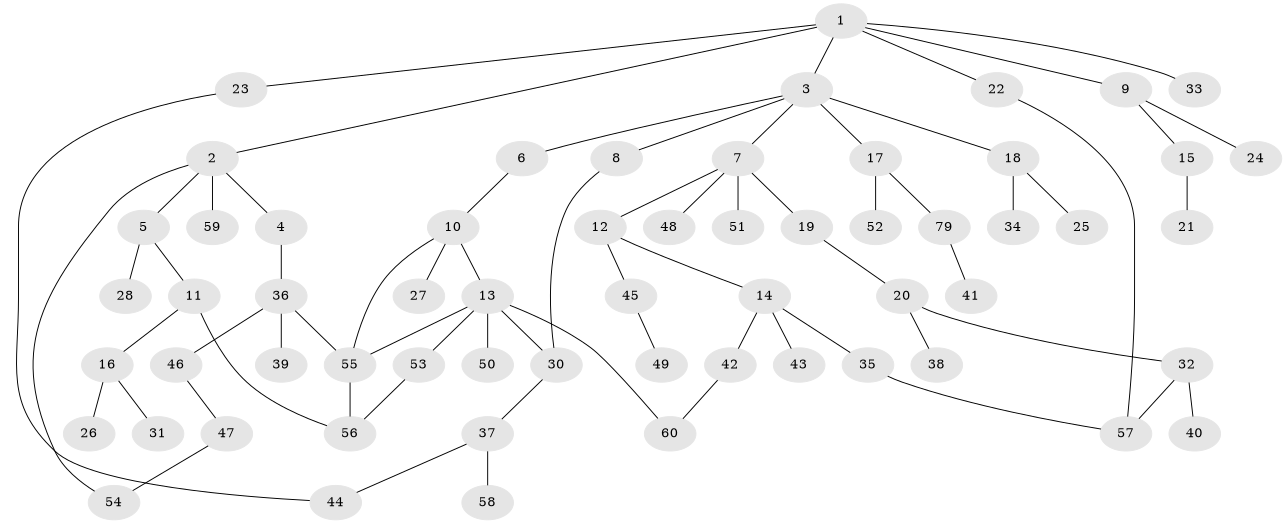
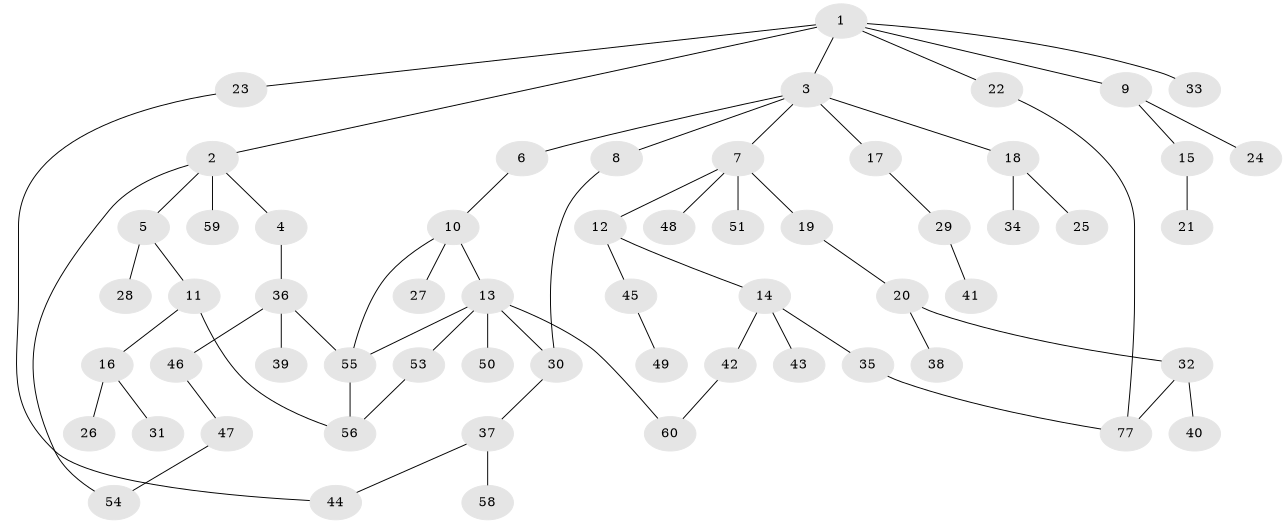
node "52": removed
node "79": label "79" -> "29"
node "57": label "57" -> "77"
